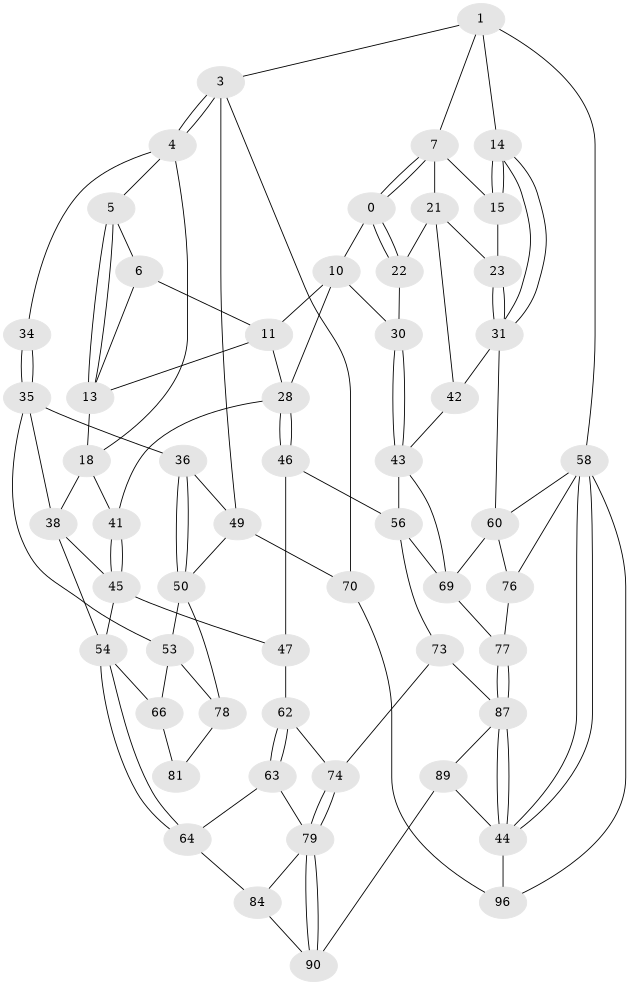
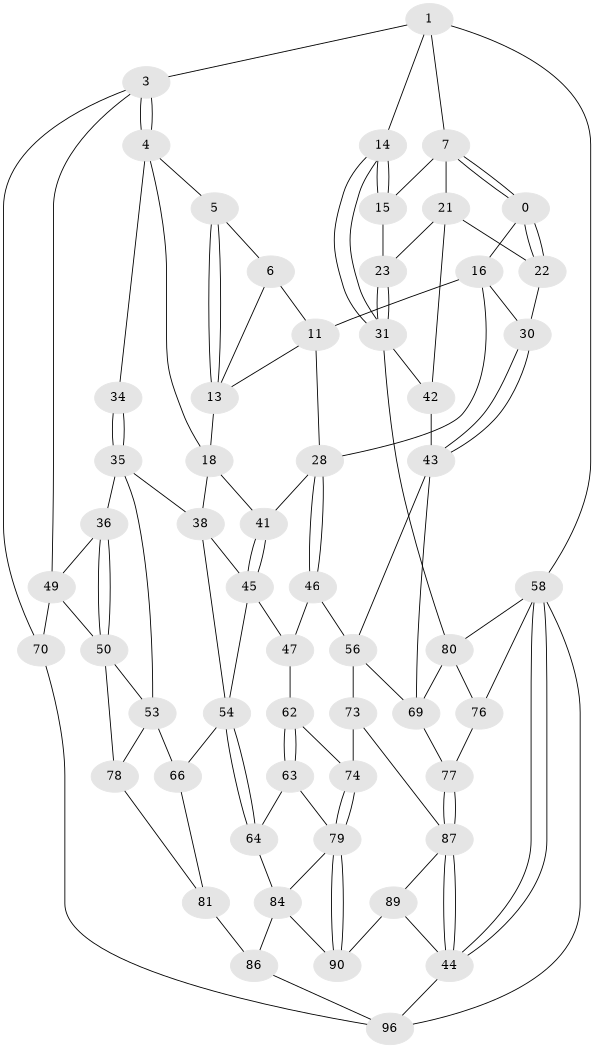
node "10": label "10" -> "16"
node "60": label "60" -> "80"
node "86": added
